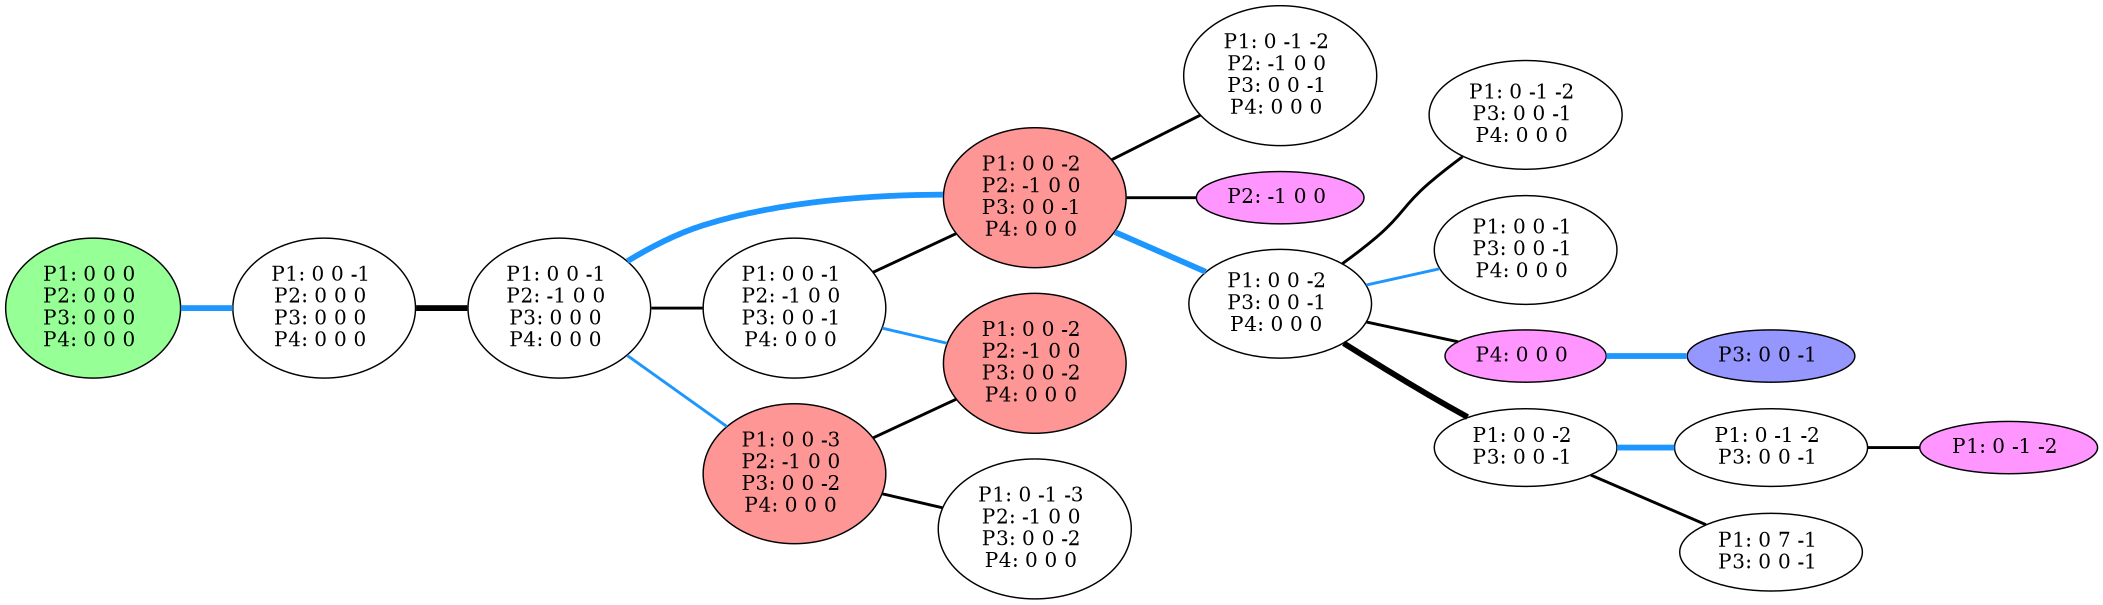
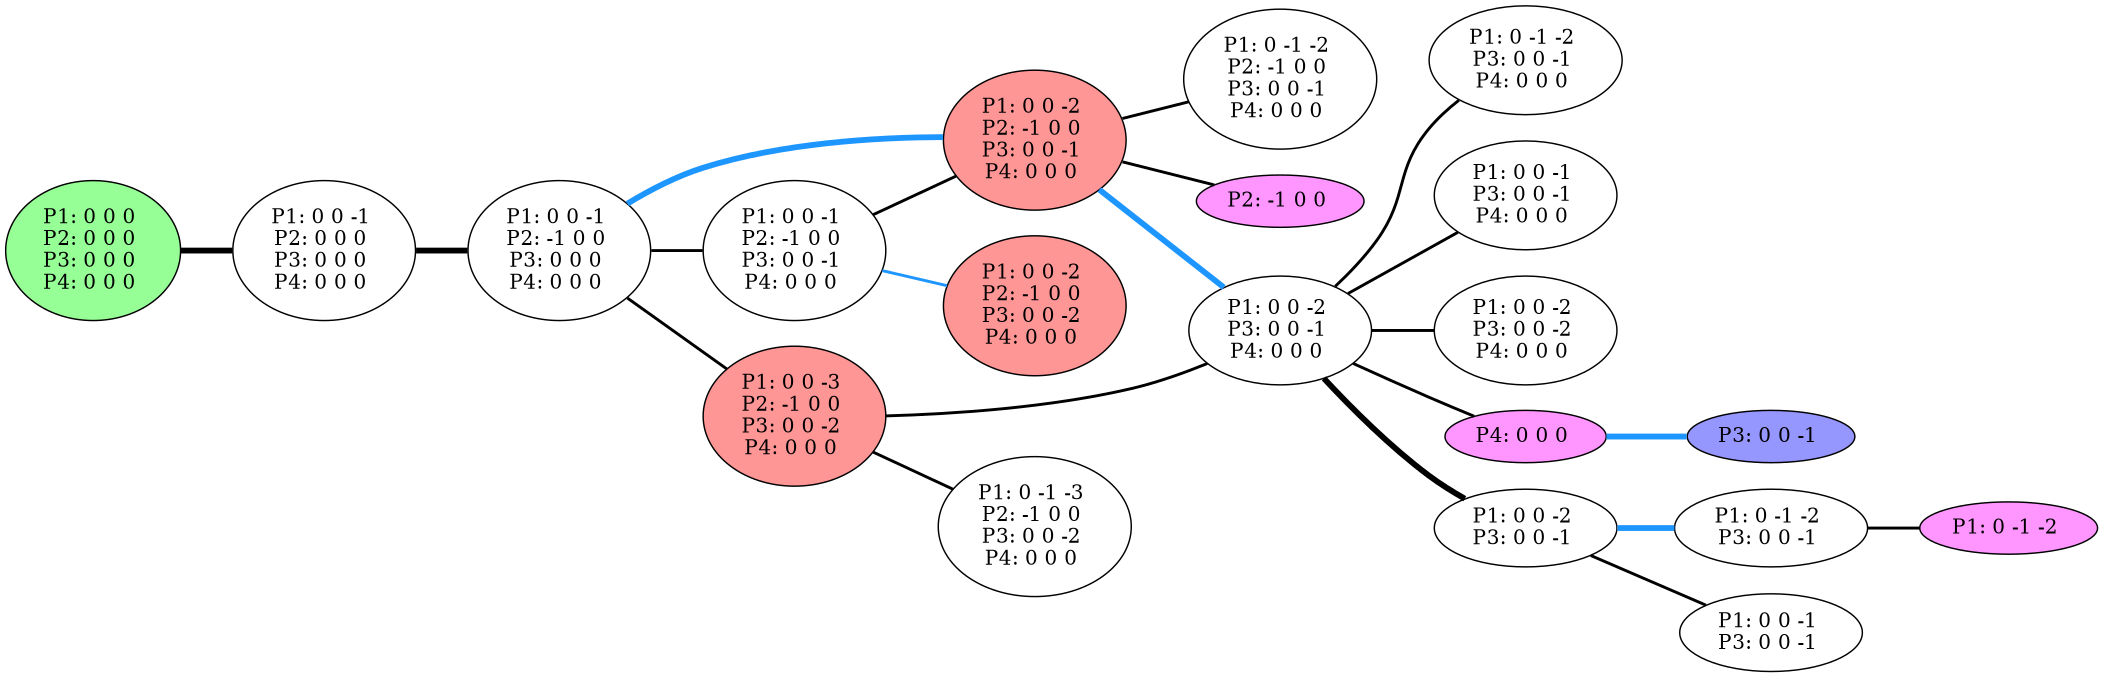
edge "P1: 0 0 -1 P3: 0 0 -1 P4: 0 0 0" -- "P1: 0 0 -2 P3: 0 0 -1 P4: 0 0 0": color #1e96ff -> black
edge "P1: 0 0 0 P2: 0 0 0 P3: 0 0 0 P4: 0 0 0" -- "P1: 0 0 -1 P2: 0 0 0 P3: 0 0 0 P4: 0 0 0": color #1e96ff -> black
node "P1: 0 0 -2 P3: 0 0 -2 P4: 0 0 0": added
edge "P1: 0 0 -1 P2: -1 0 0 P3: 0 0 0 P4: 0 0 0" -- "P1: 0 0 -3 P2: -1 0 0 P3: 0 0 -2 P4: 0 0 0": color #1e96ff -> black
edge "P1: 0 0 -2 P2: -1 0 0 P3: 0 0 -2 P4: 0 0 0" -- "P1: 0 0 -3 P2: -1 0 0 P3: 0 0 -2 P4: 0 0 0": now "P1: 0 0 -2 P3: 0 0 -1 P4: 0 0 0" -- "P1: 0 0 -3 P2: -1 0 0 P3: 0 0 -2 P4: 0 0 0"
node "P1: 0 7 -1 P3: 0 0 -1": label "P1: 0 7 -1 P3: 0 0 -1" -> "P1: 0 0 -1 P3: 0 0 -1"
